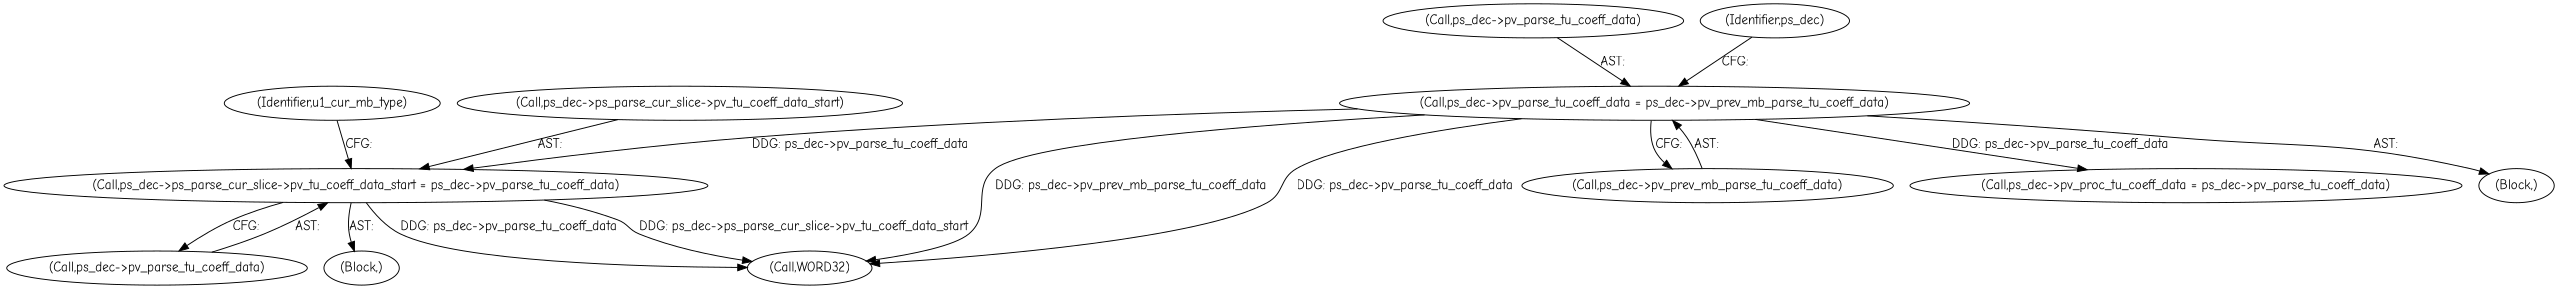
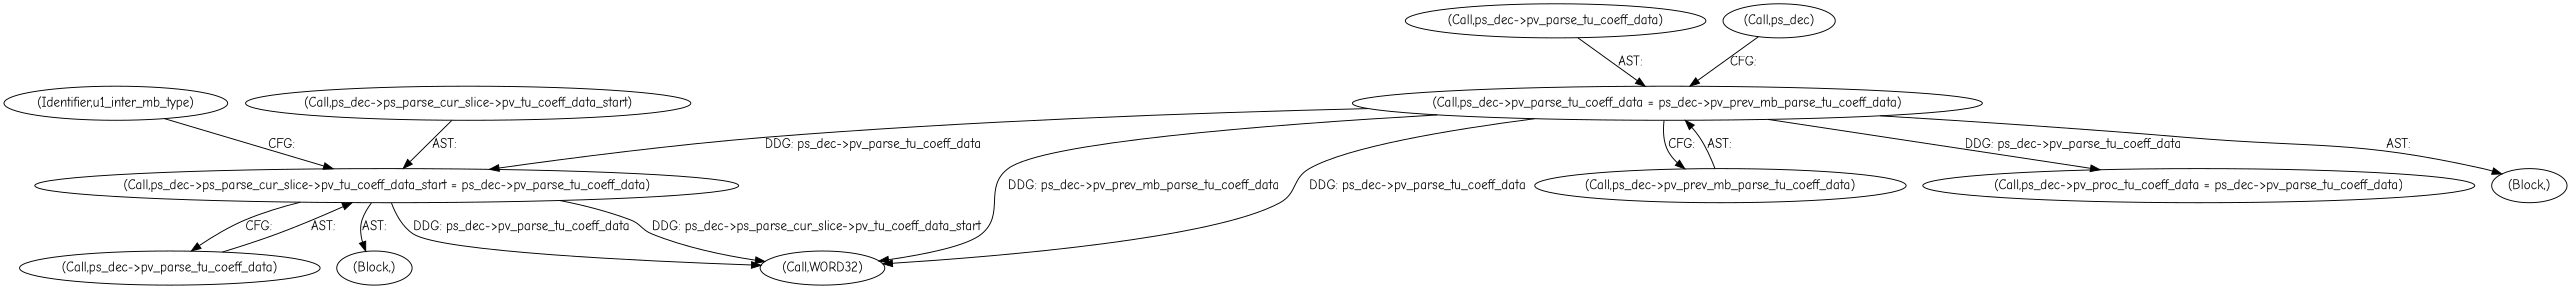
node "(Identifier,ps_dec)": label "(Identifier,ps_dec)" -> "(Call,ps_dec)"
node "(Identifier,u1_cur_mb_type)": label "(Identifier,u1_cur_mb_type)" -> "(Identifier,u1_inter_mb_type)"
